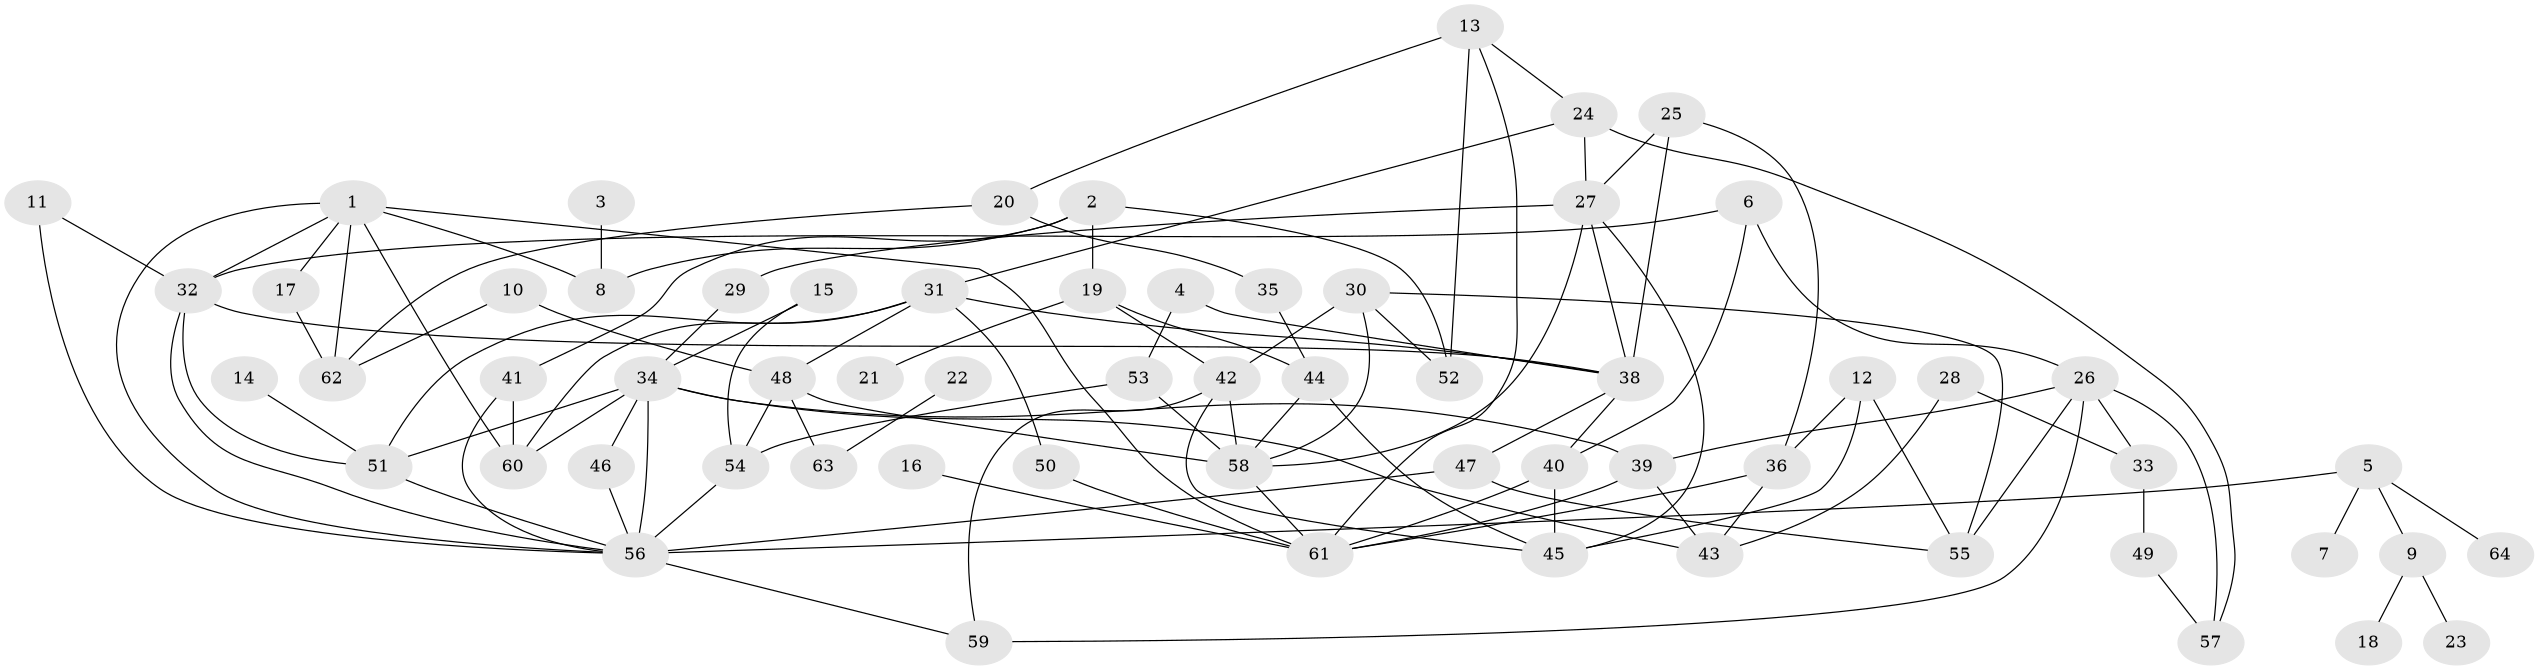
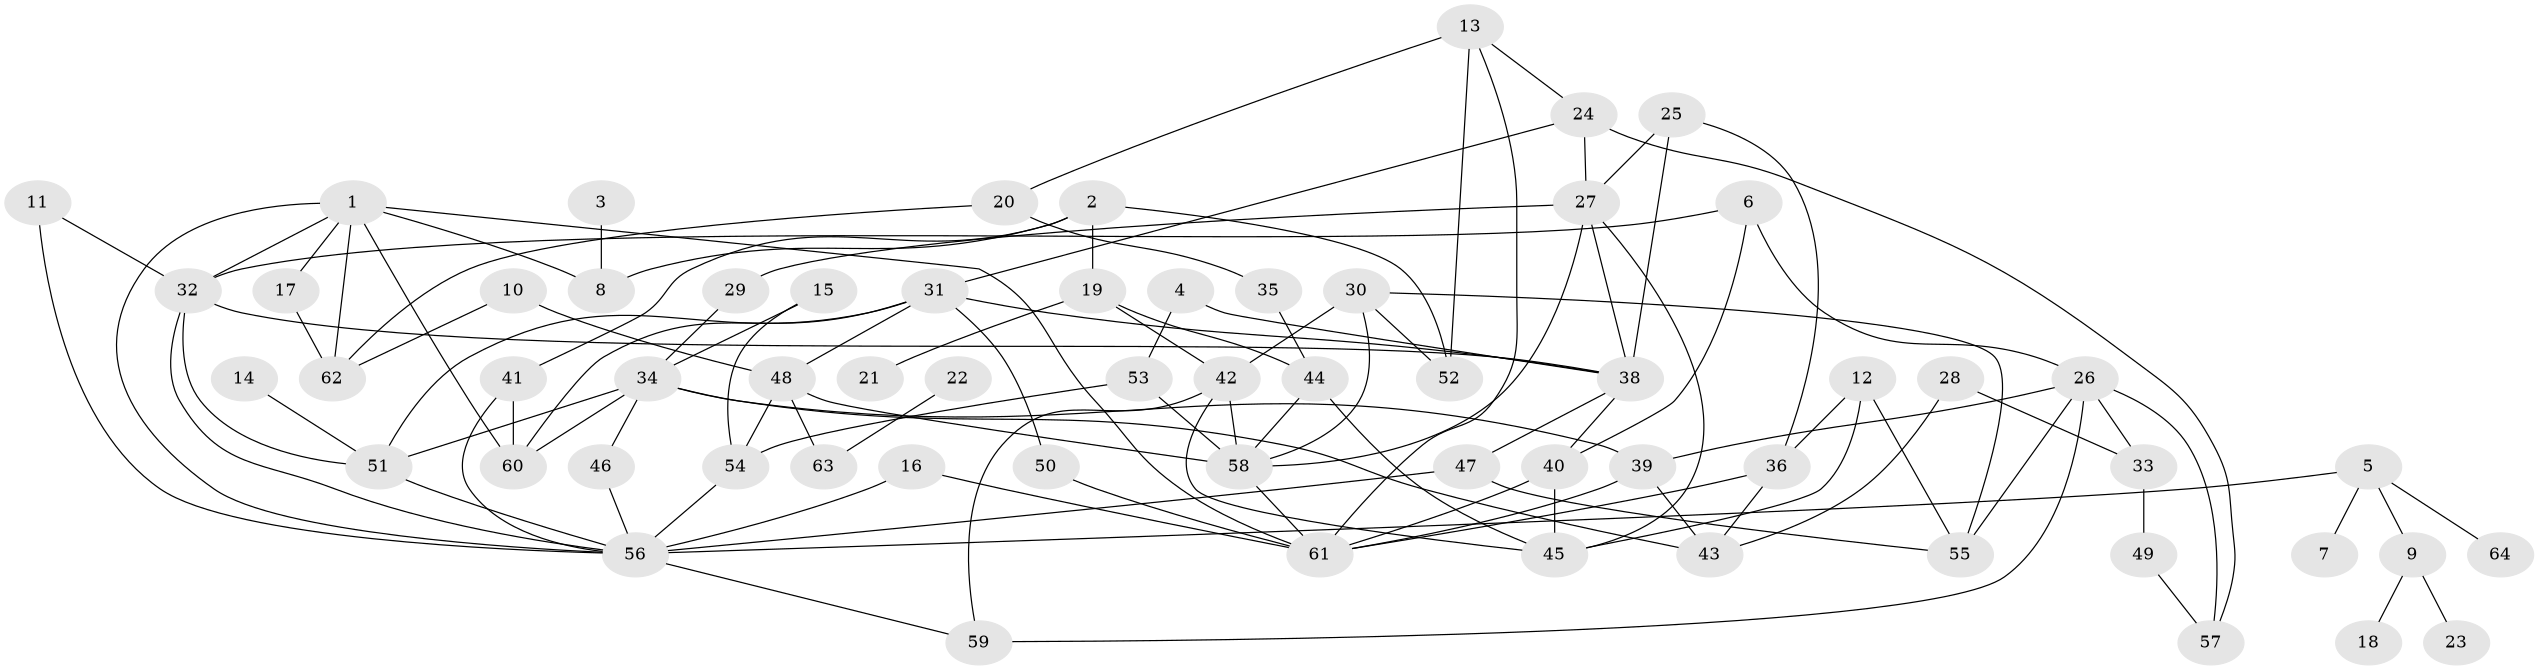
edge "34" -- "56": now "16" -- "56"
